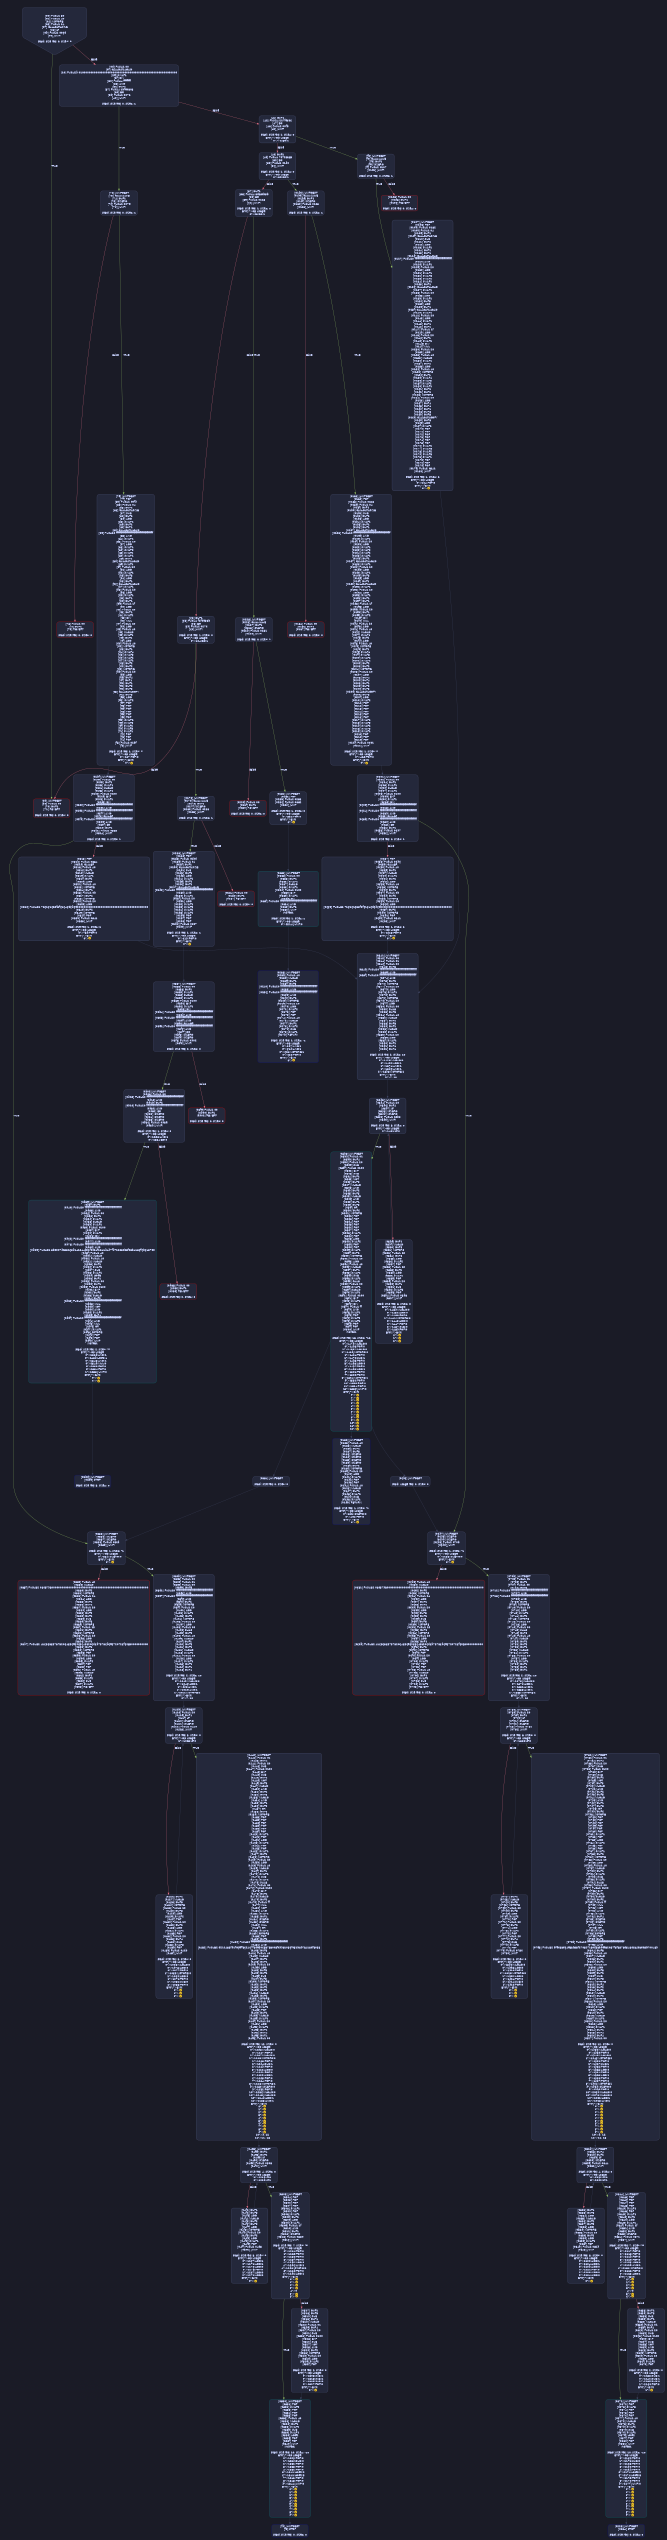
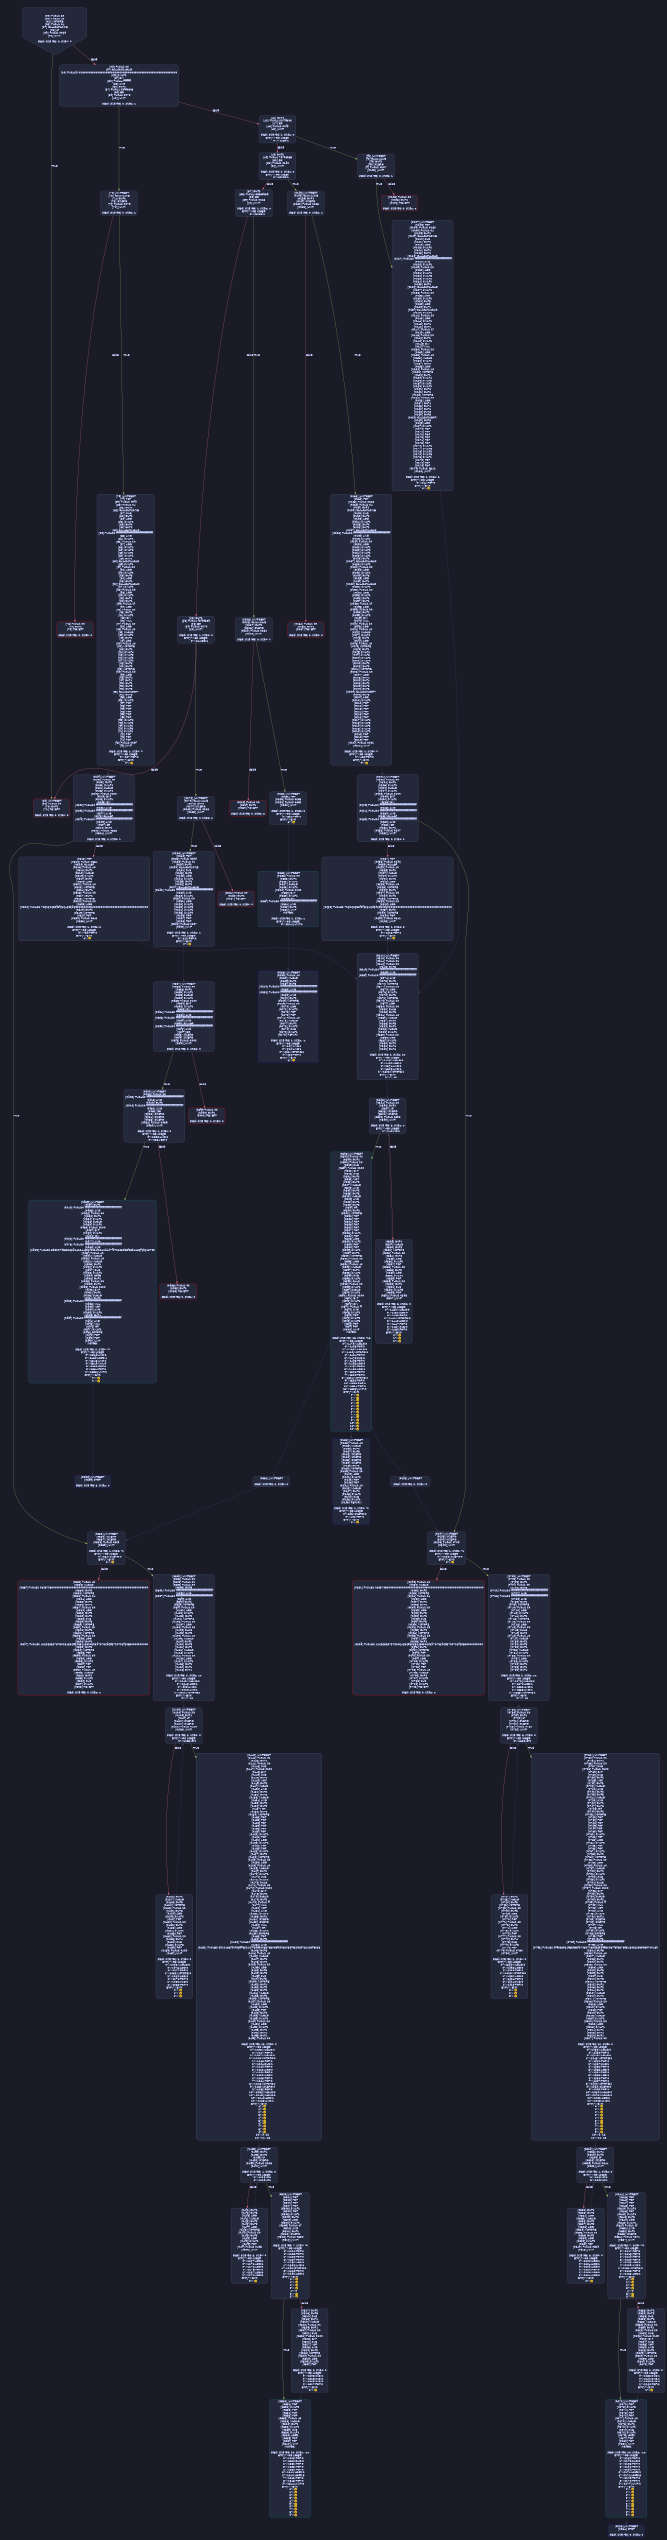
node "[0696] JUMPDEST Stack usage req: 0, sizeΔ: 0": label "[0696] JUMPDEST Stack usage req: 0, sizeΔ: 0" -> "[0696] JUMPDEST Stack size req: 0, sizeΔ: 0"
node "[f9] JUMPDEST [fa] STOP Stack size req: 0, sizeΔ: 0": removed
